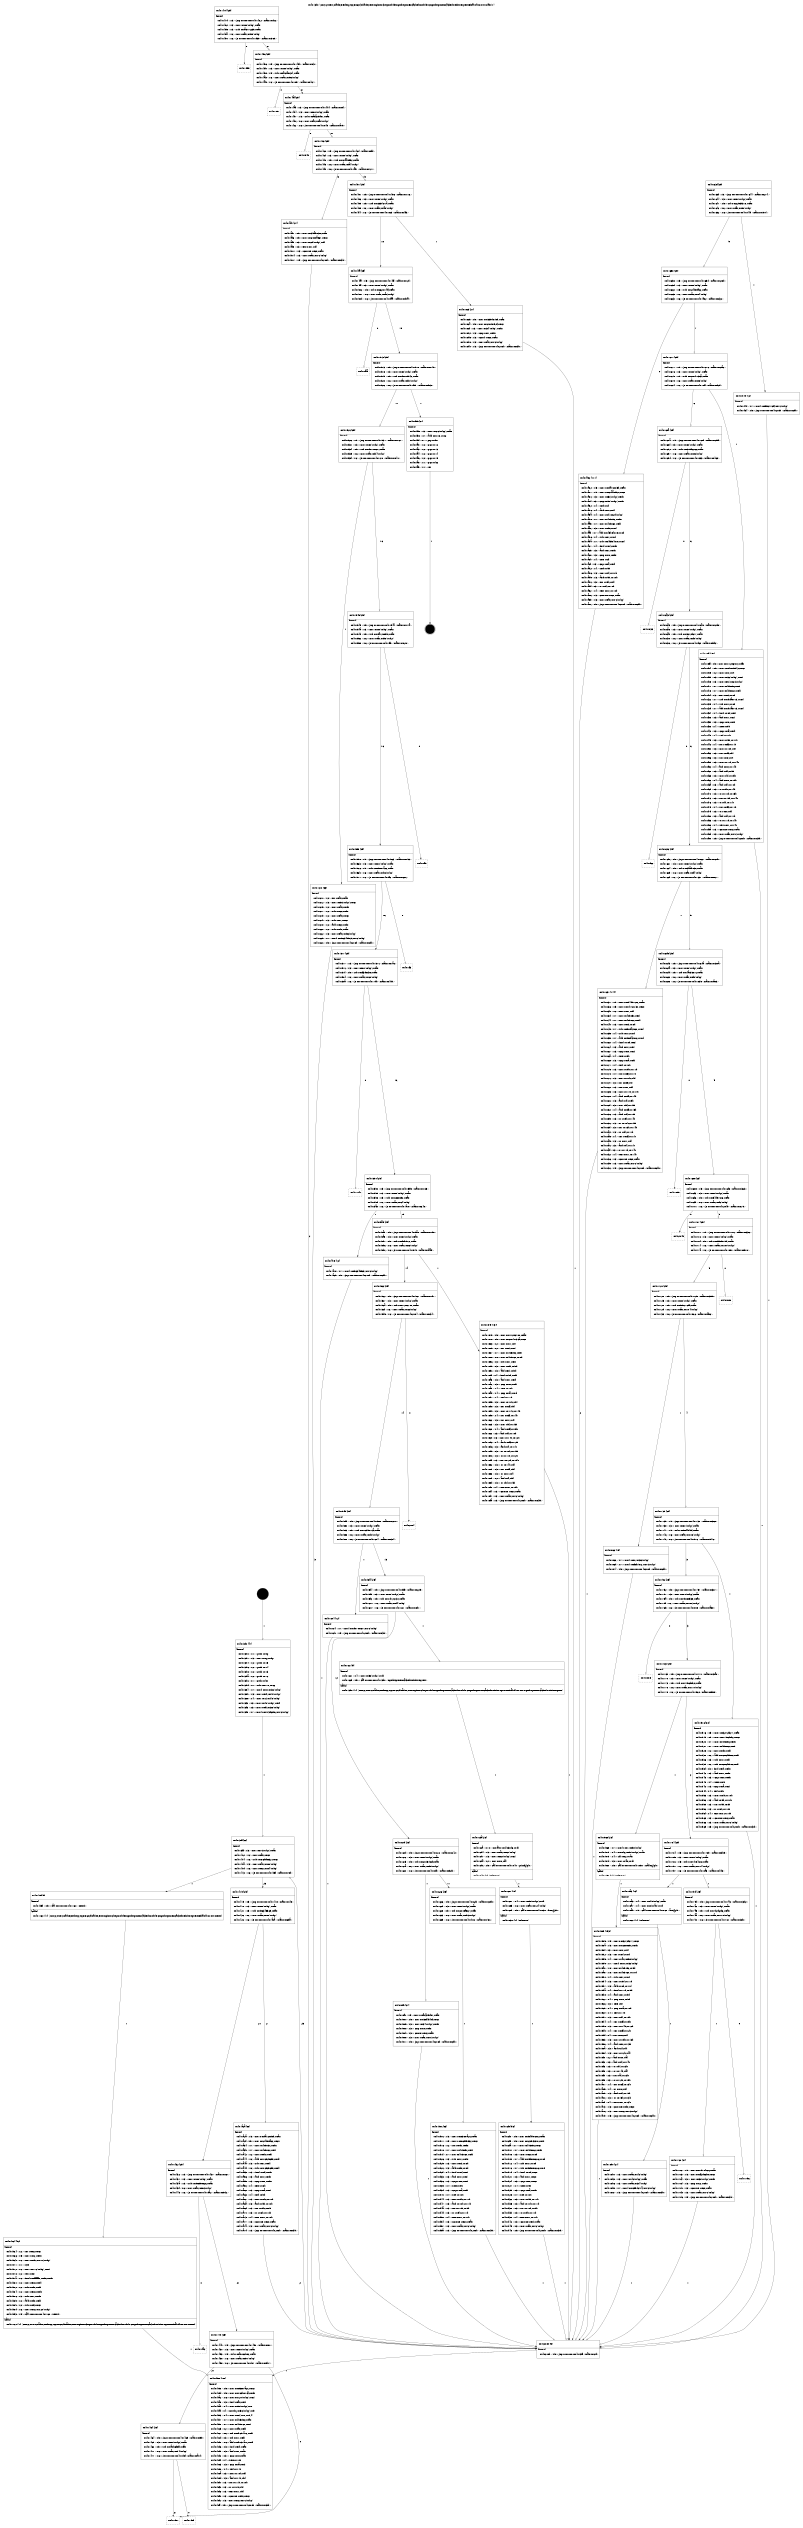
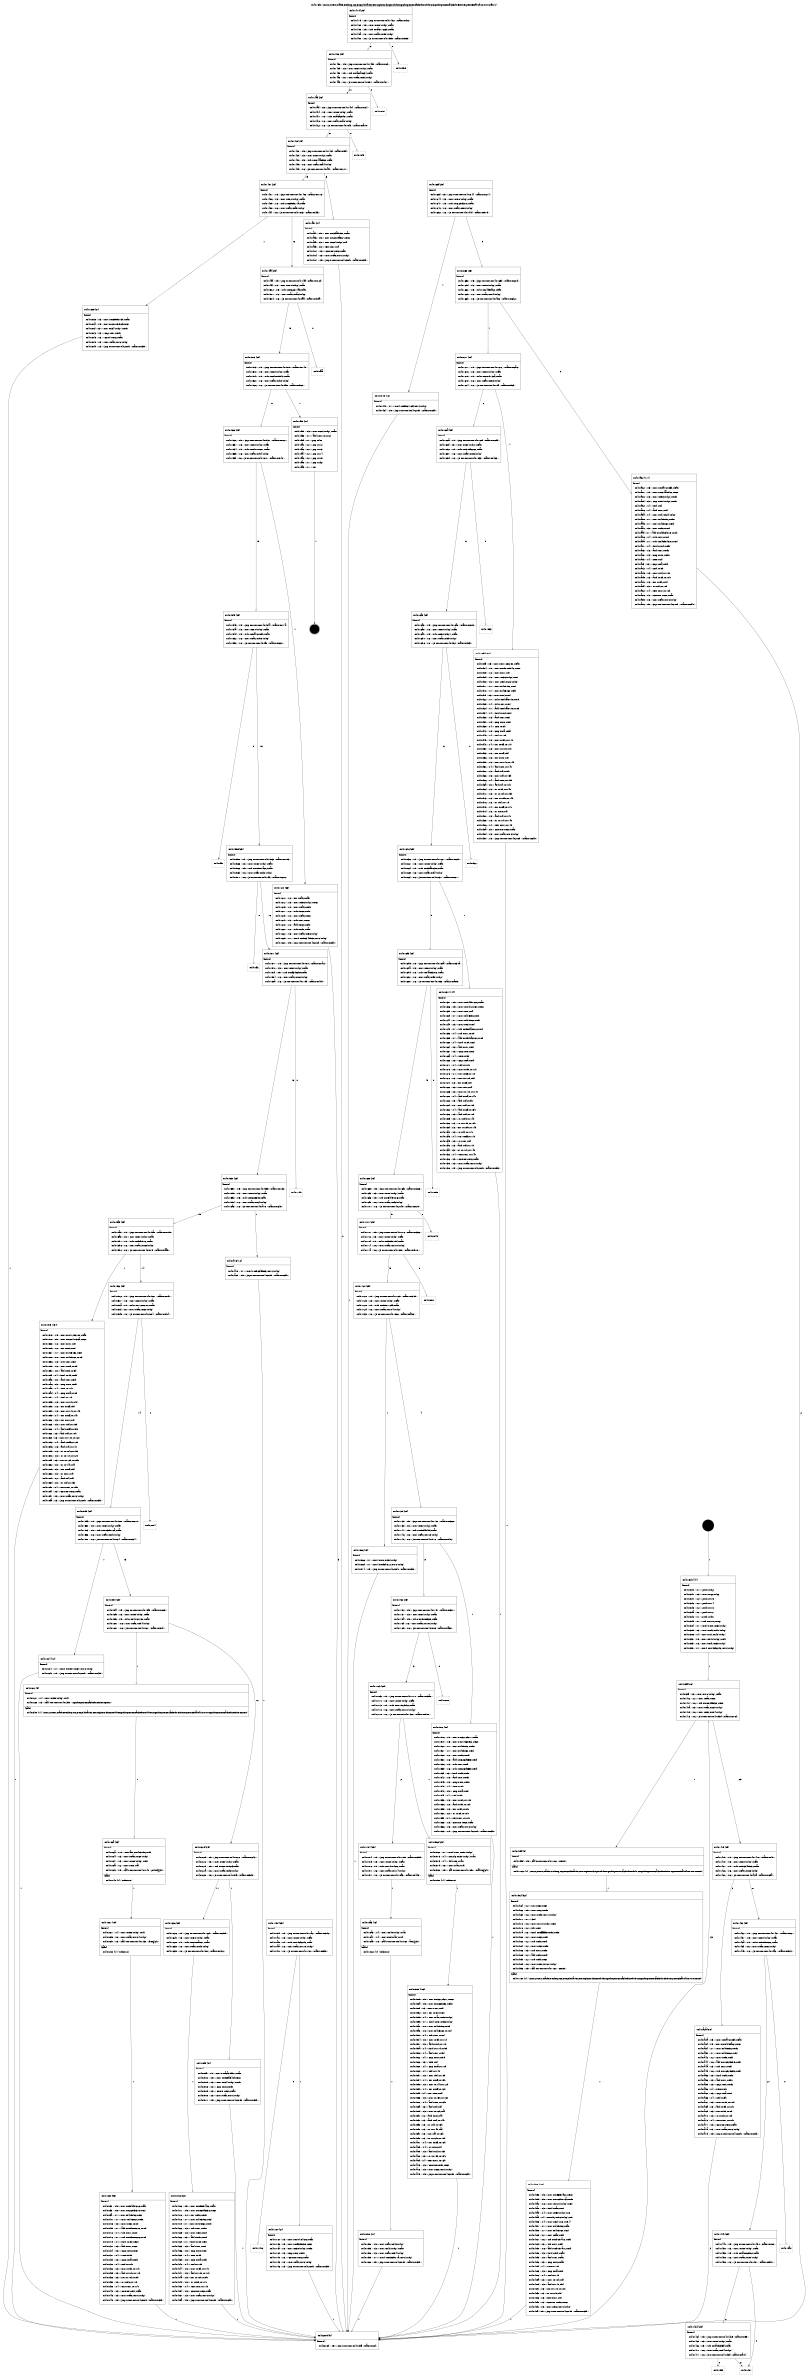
edge "0x401784 [25]" -> "0x40179d [25]": removed, label "1"
edge "0x40208b [5]" -> "0x401b98 [108]": reversed
